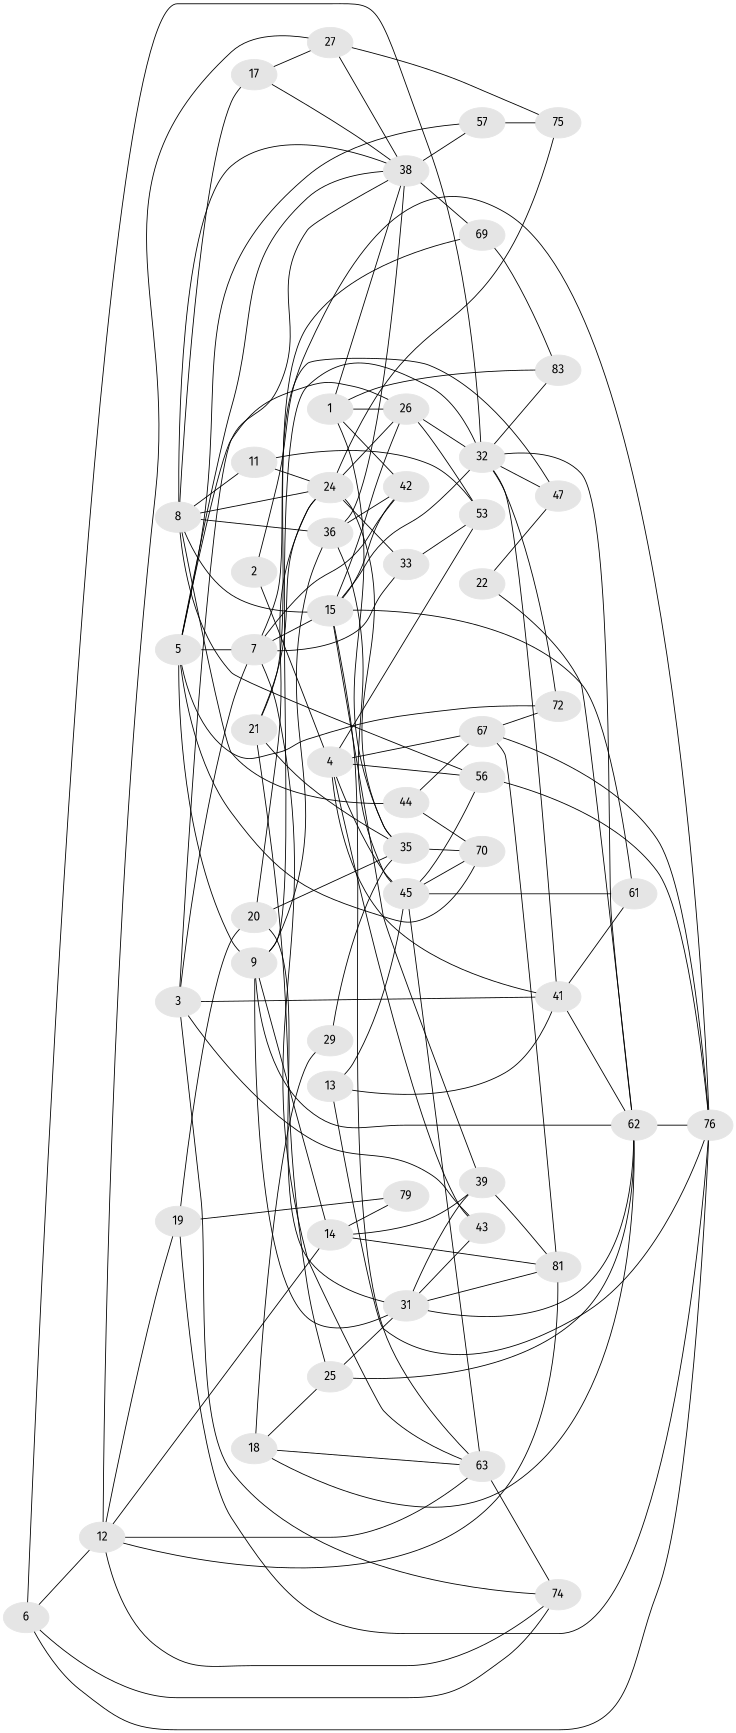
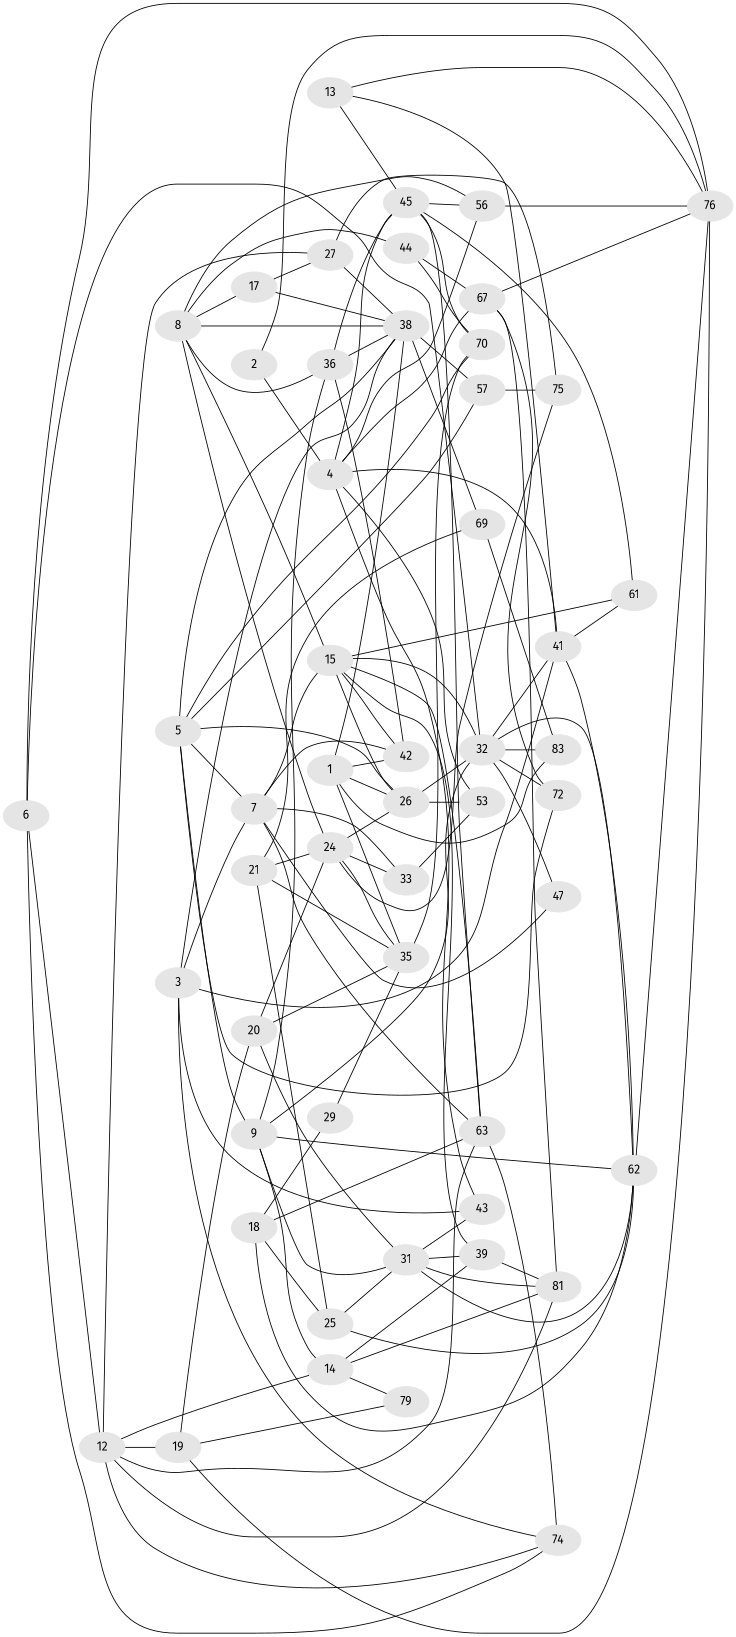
node "11": removed
node "22": removed
